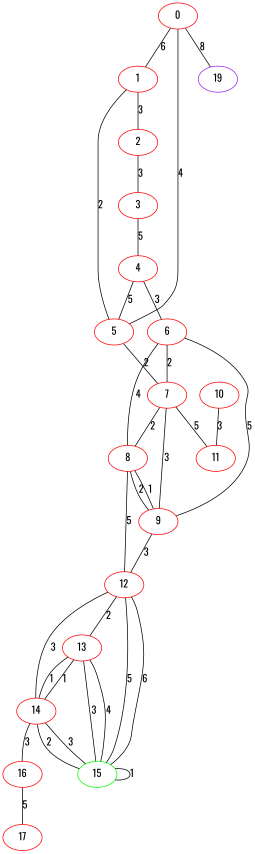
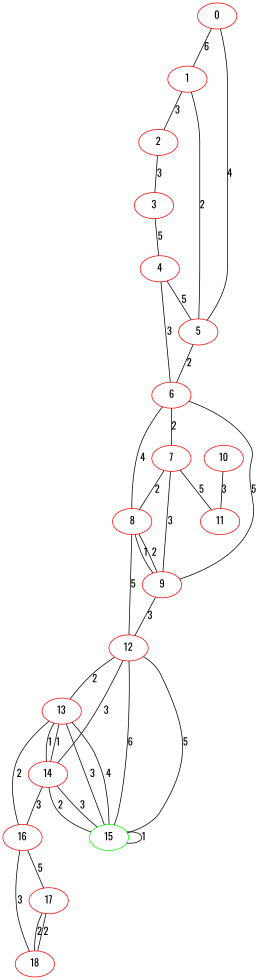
node "19": removed
edge "5" -- "7": now "5" -- "6"
edge "13" -- "16": added, label "2"
node "18": added
